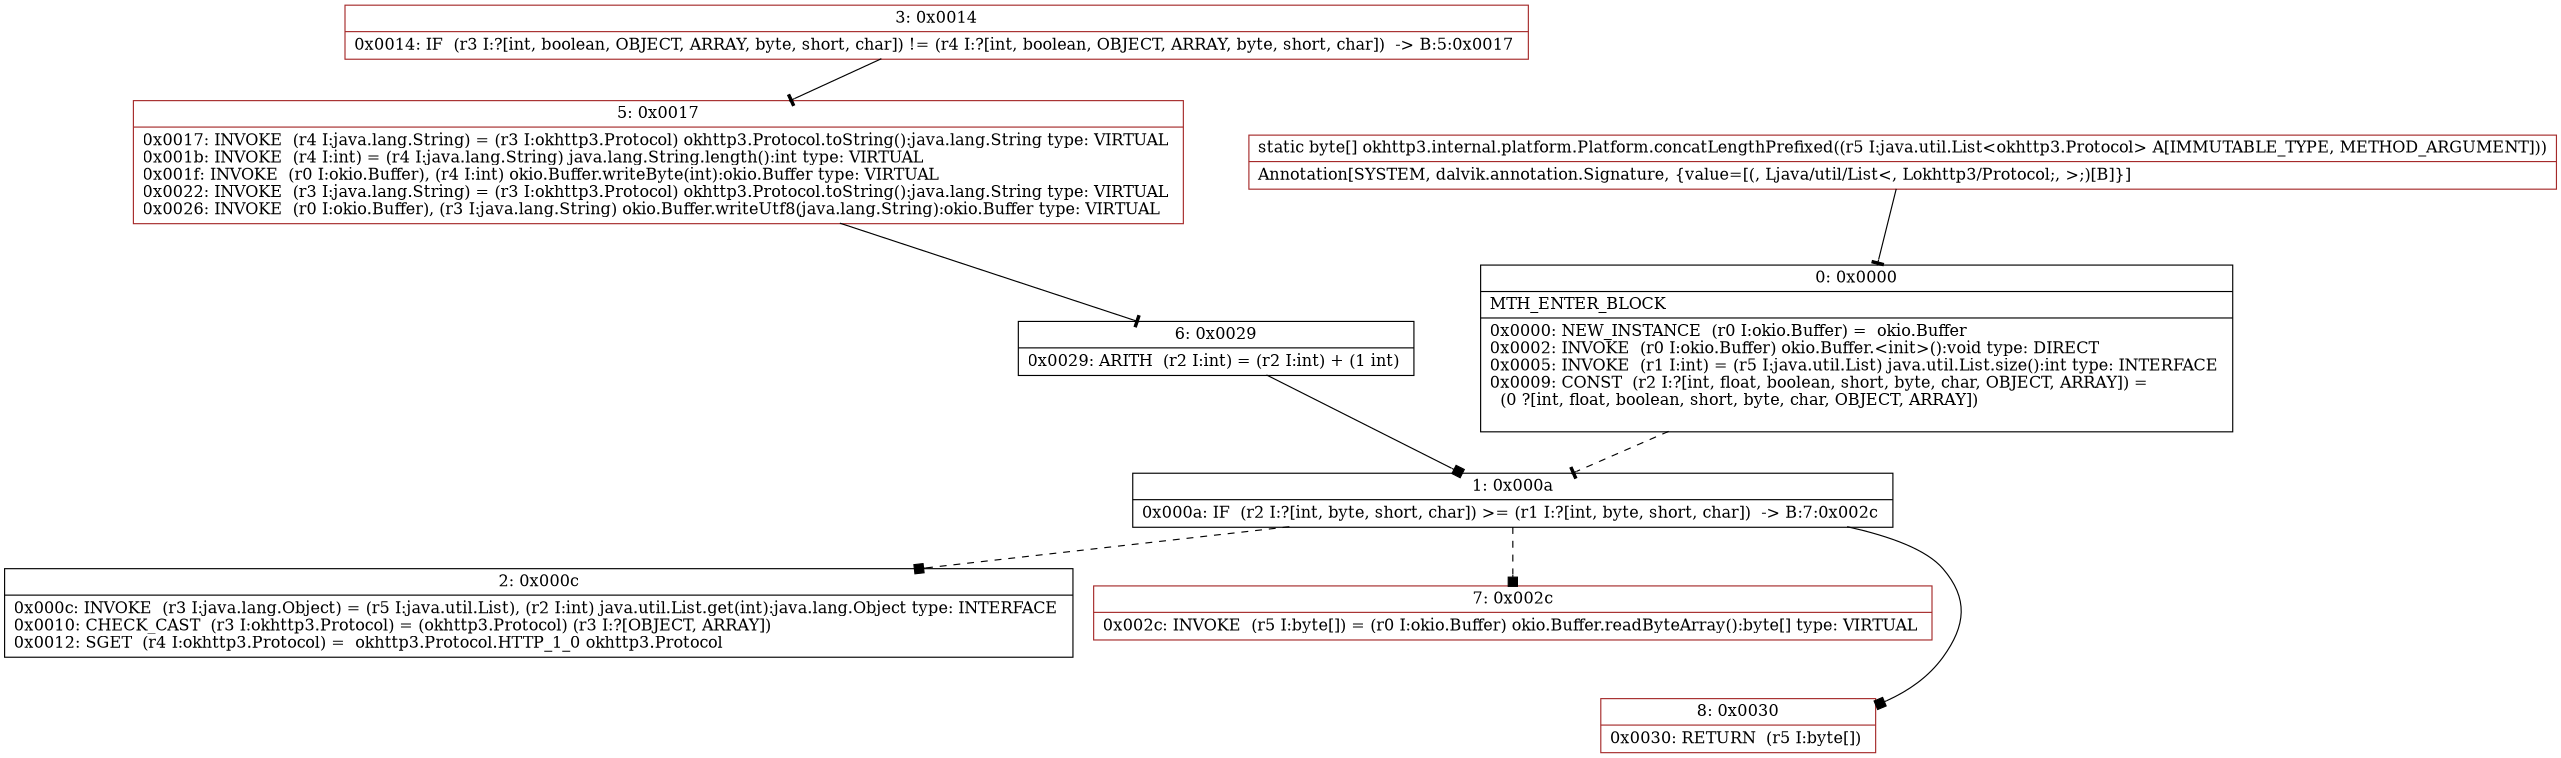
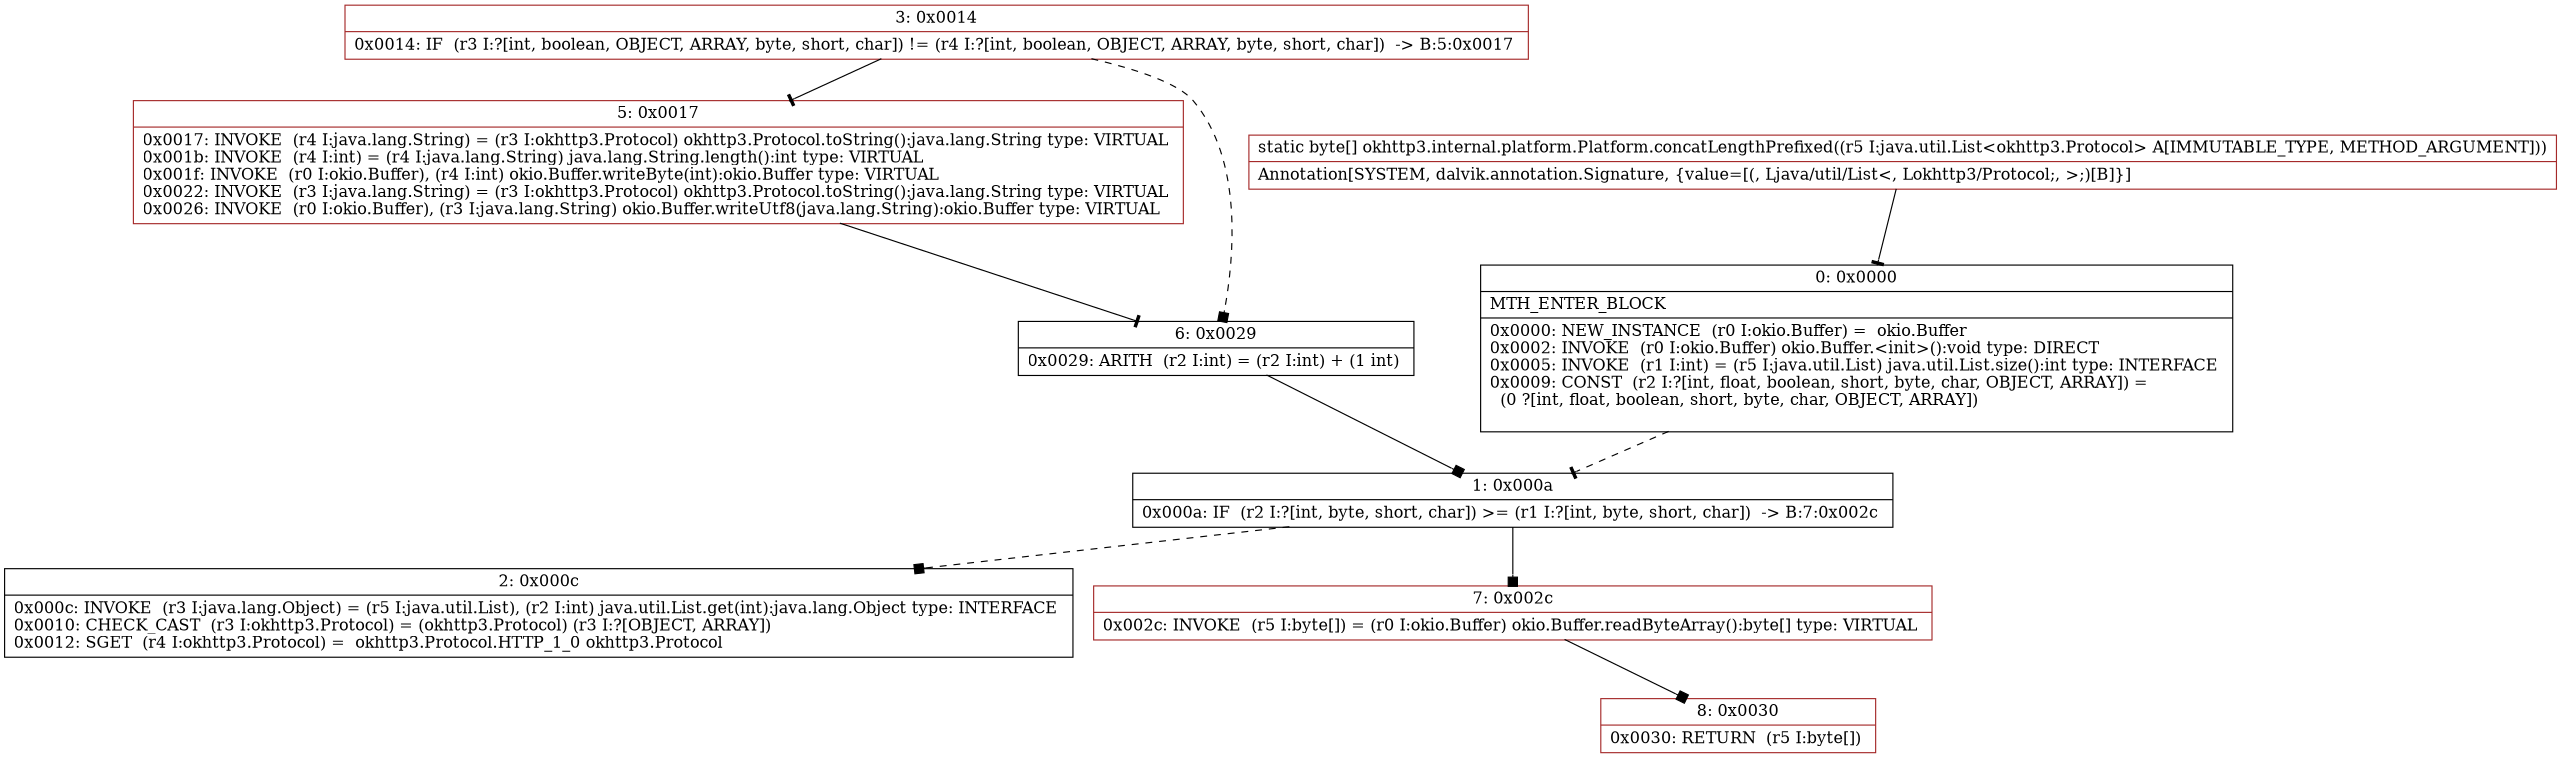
edge "3: 0x0014" -> "6: 0x0029": added
edge "1: 0x000a" -> "7: 0x002c": style dashed -> solid
edge "1: 0x000a" -> "8: 0x0030": now "7: 0x002c" -> "8: 0x0030"
